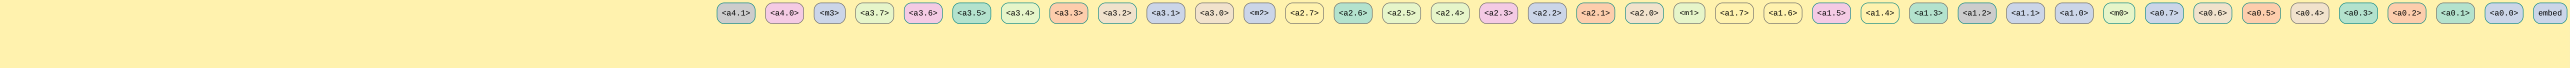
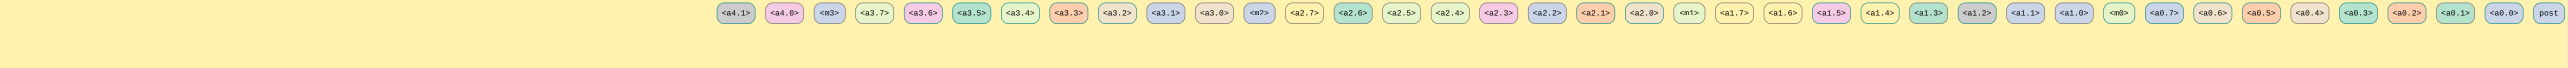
node "embed": label "embed" -> "post"
